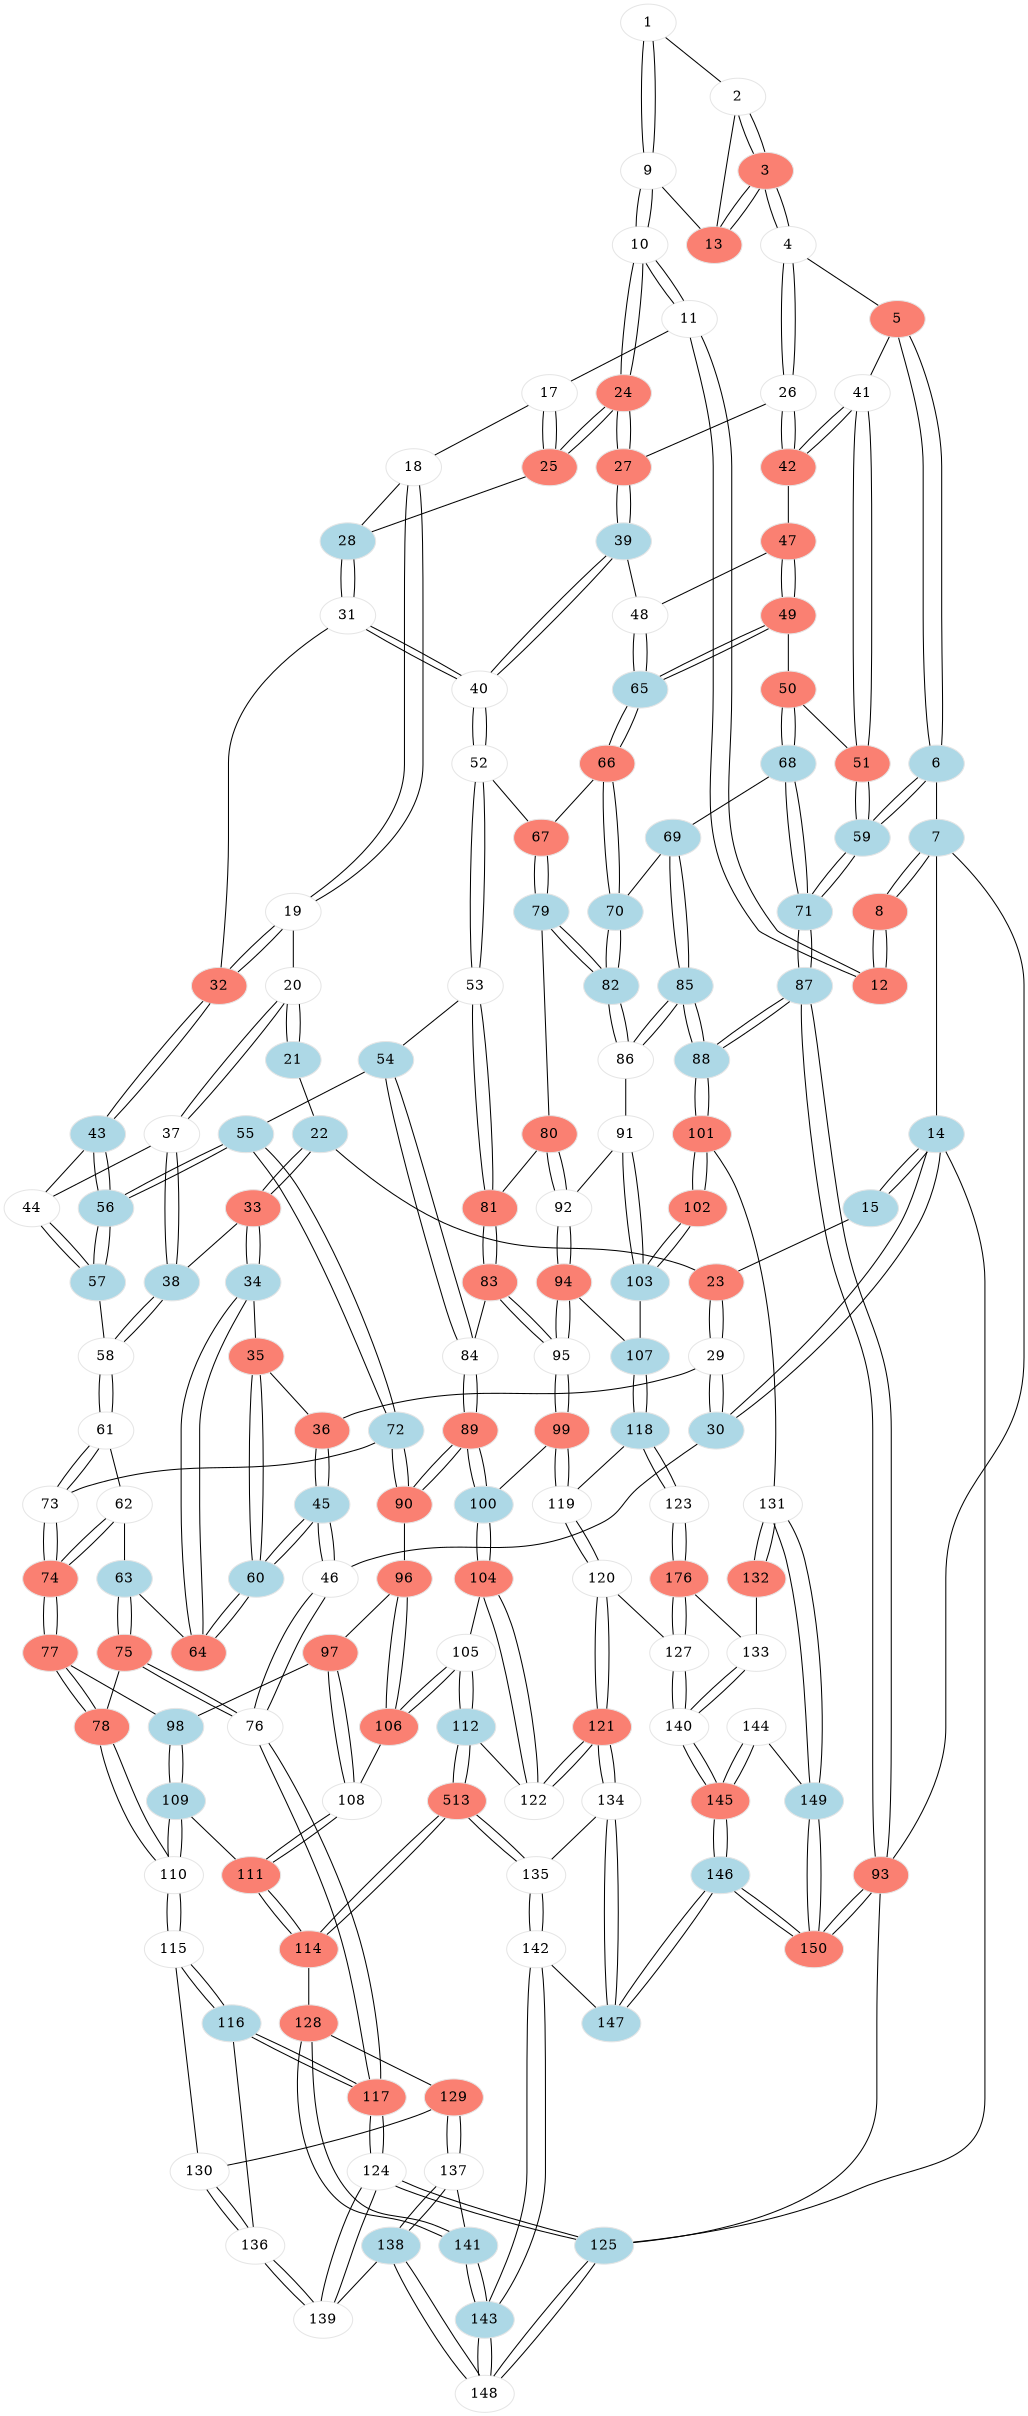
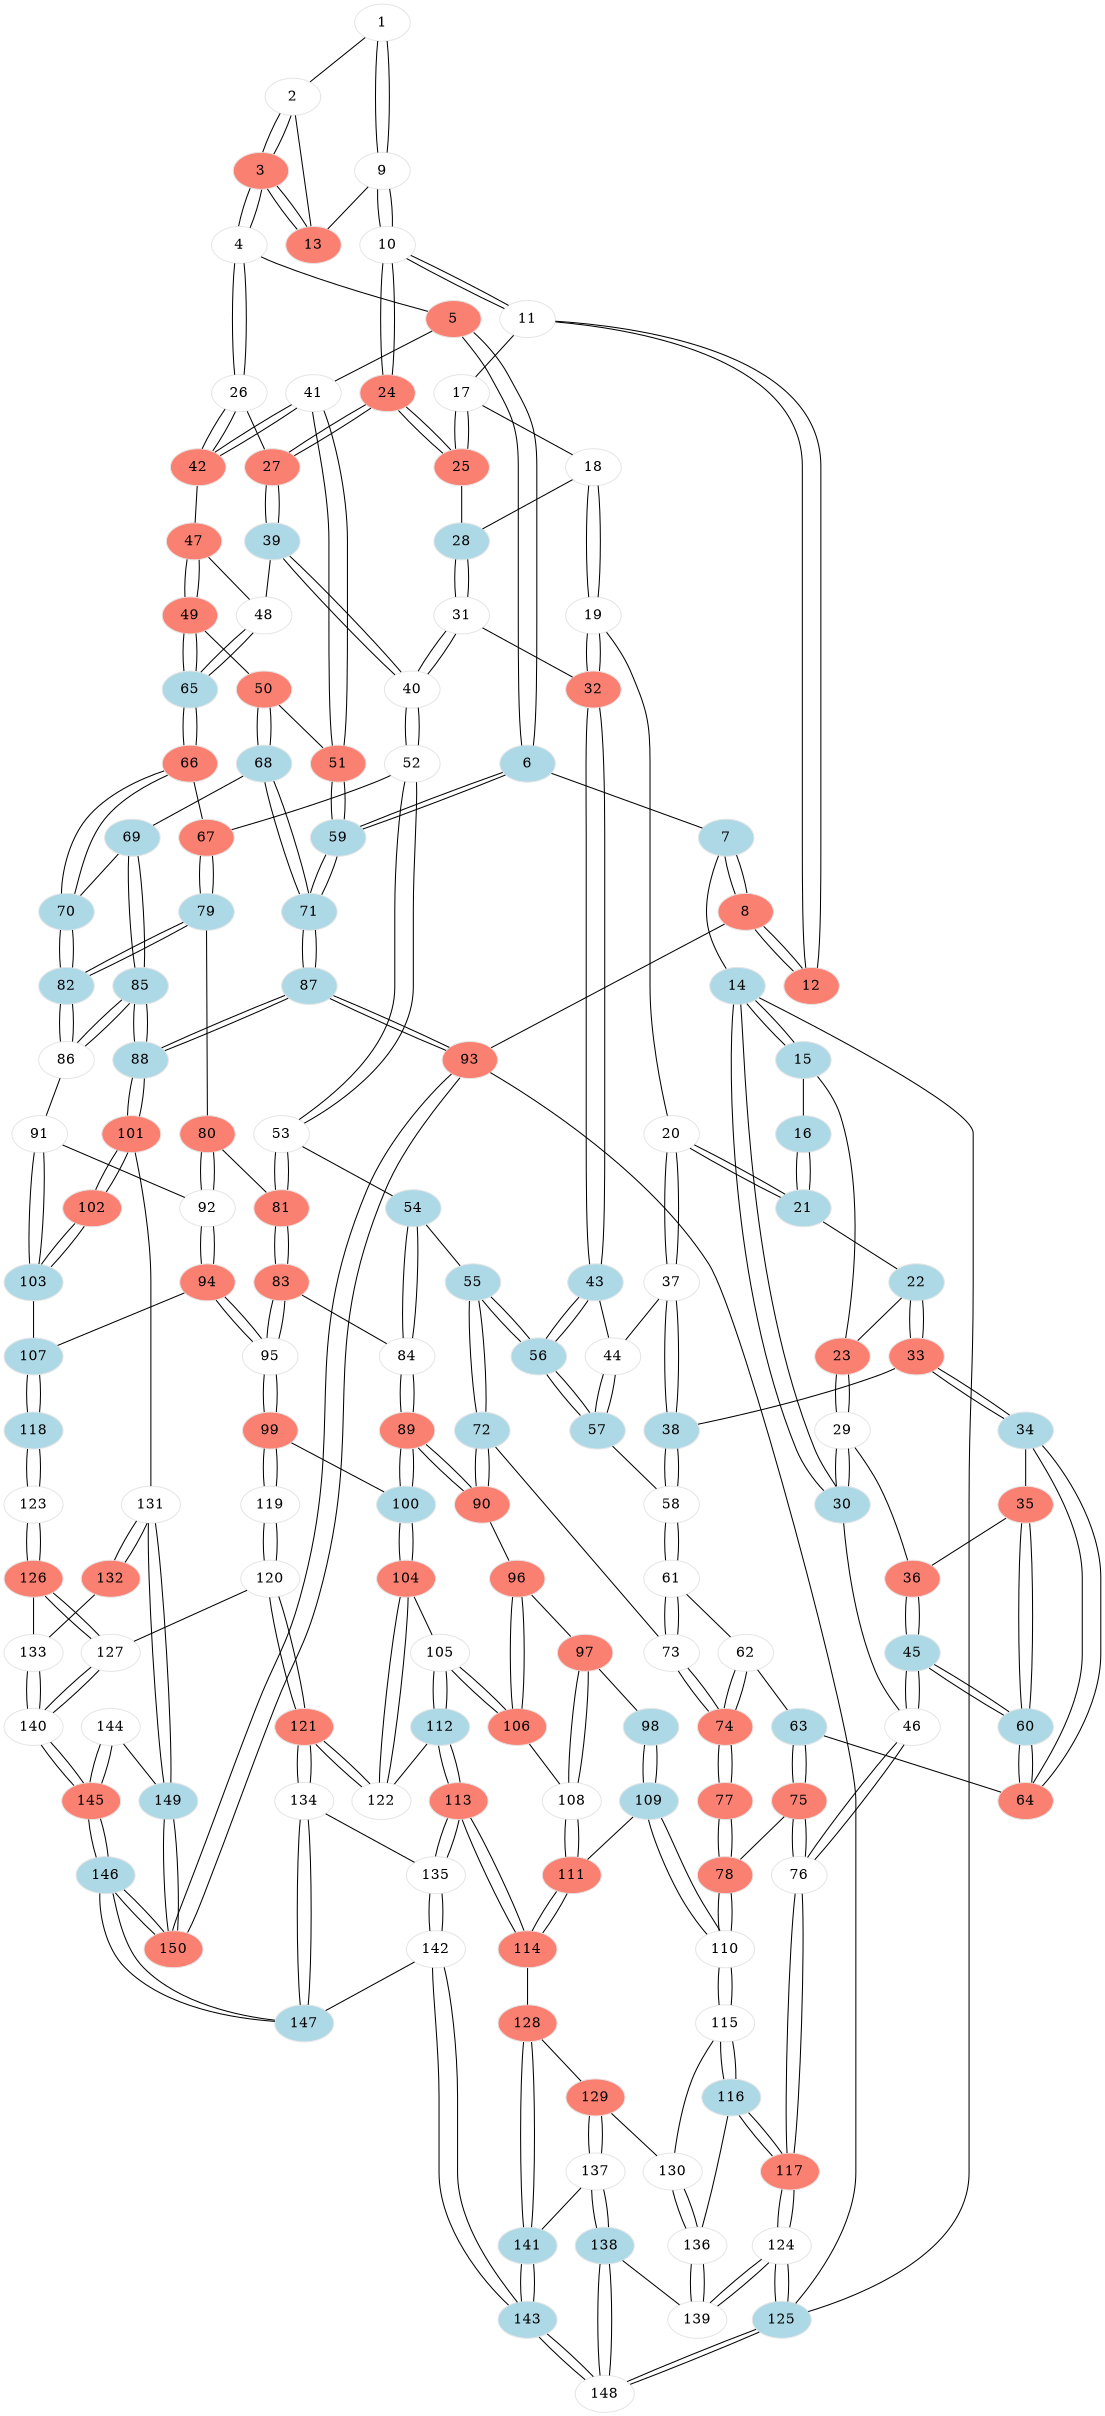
node "16": added
edge "7" -- "93": now "8" -- "93"
edge "118" -- "119": removed
node "176": label "176" -> "126"
edge "77" -- "98": removed
node "513": label "513" -> "113"
